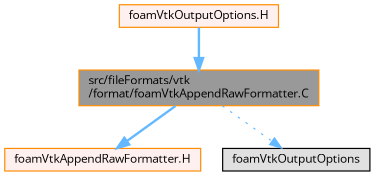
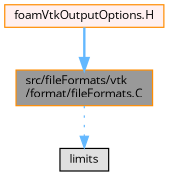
node "src/fileFormats/vtk /format/foamVtkAppendRawFormatter.C": label "src/fileFormats/vtk /format/foamVtkAppendRawFormatter.C" -> "src/fileFormats/vtk /format/fileFormats.C"
node "foamVtkAppendRawFormatter.H": removed
node "foamVtkOutputOptions": label "foamVtkOutputOptions" -> "limits"
